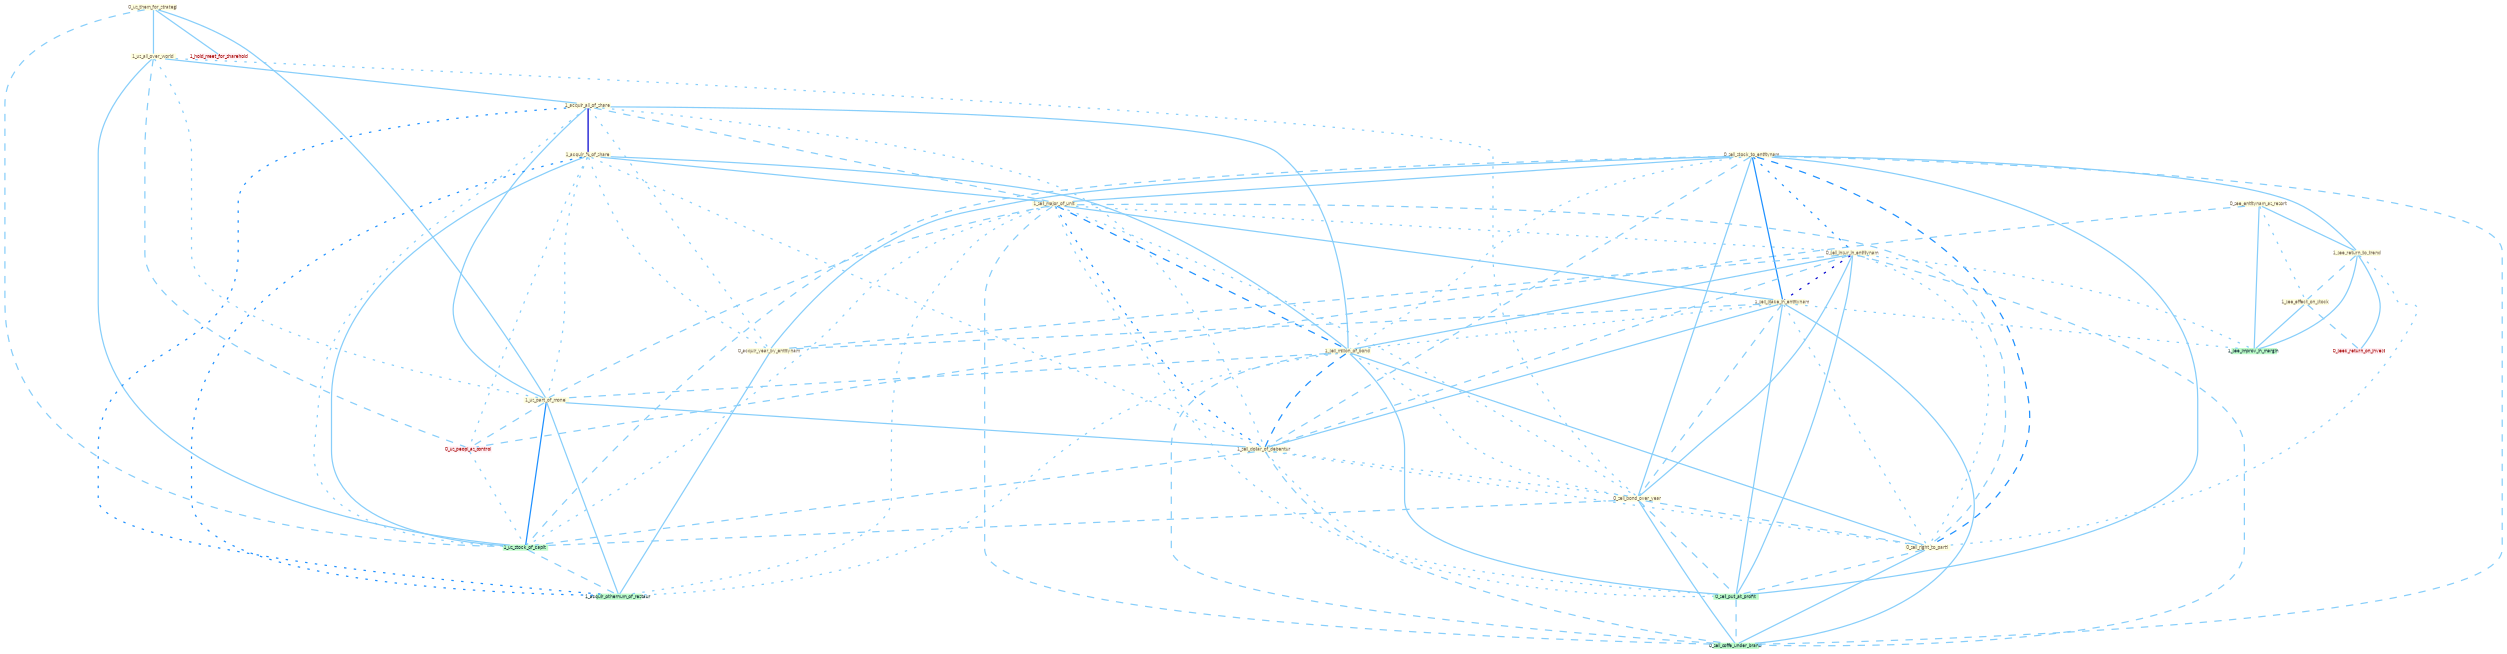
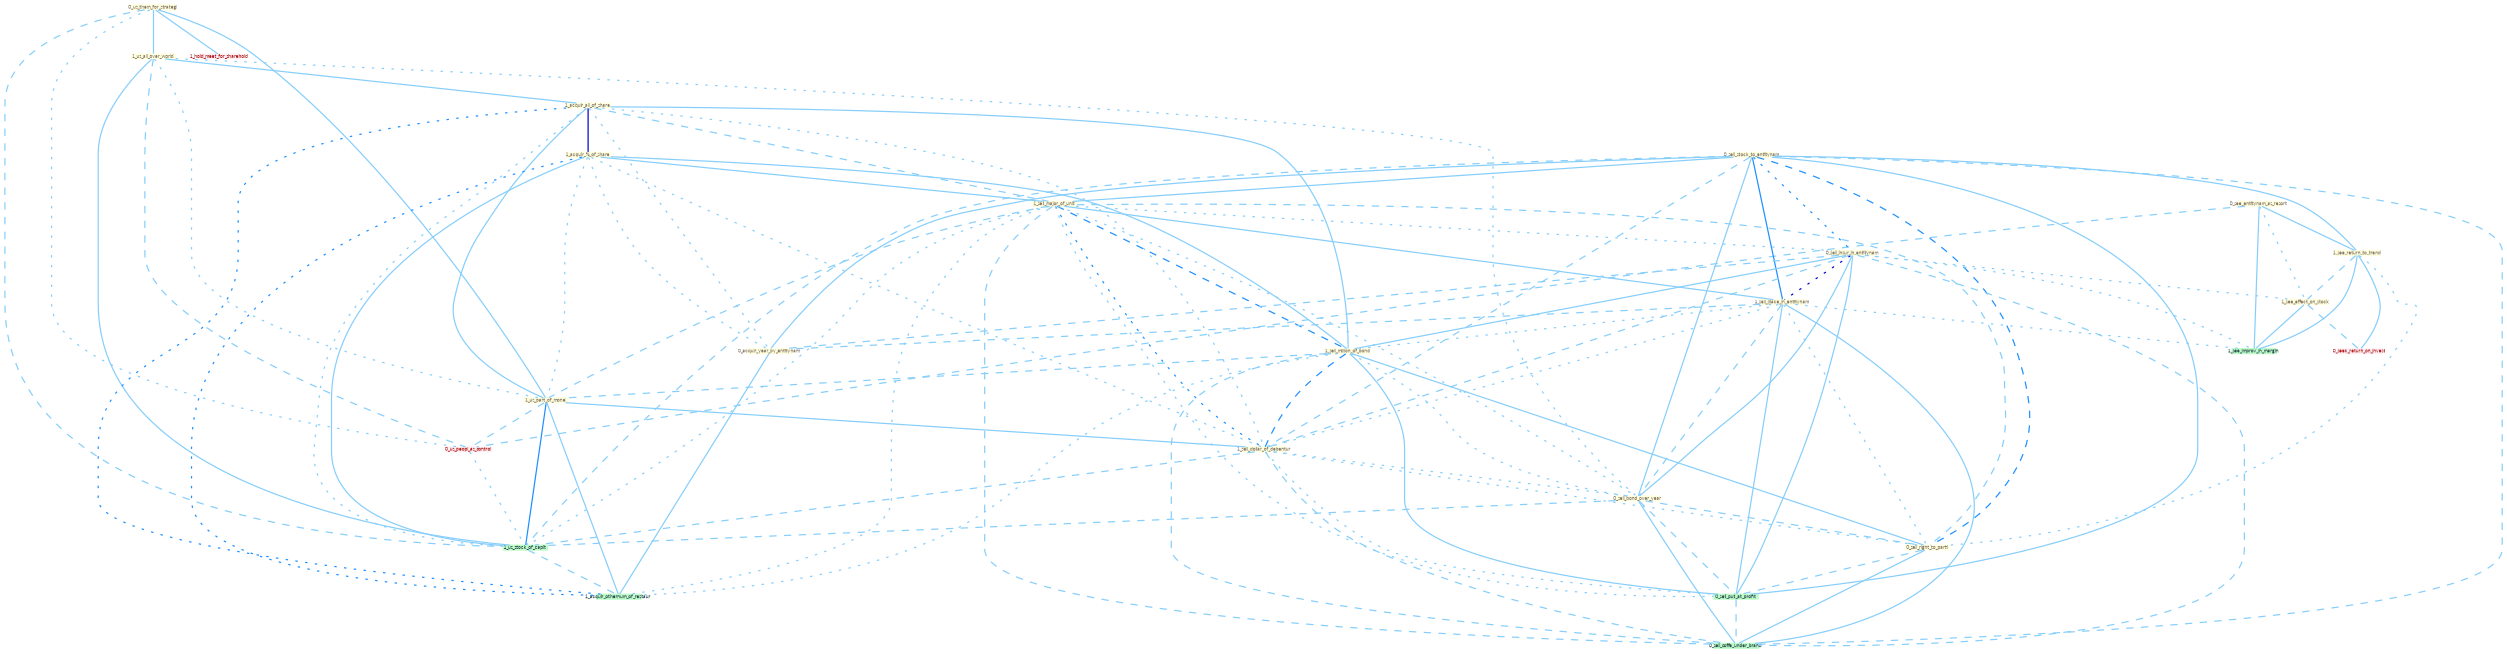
edge "0_sell_stock_to_entitynam" -- "1_sell_million_of_bond": removed
edge "1_acquir_%_of_share" -- "0_us_peopl_as_control": now "0_us_them_for_strategi" -- "0_us_peopl_as_control"
edge "0_sell_insur_in_entitynam" -- "0_sell_right_to_parti": now "0_sell_insur_in_entitynam" -- "1_see_effect_on_stock"
edge "1_sell_stake_in_entitynam" -- "1_sell_dollar_of_debentur": style solid -> dotted
